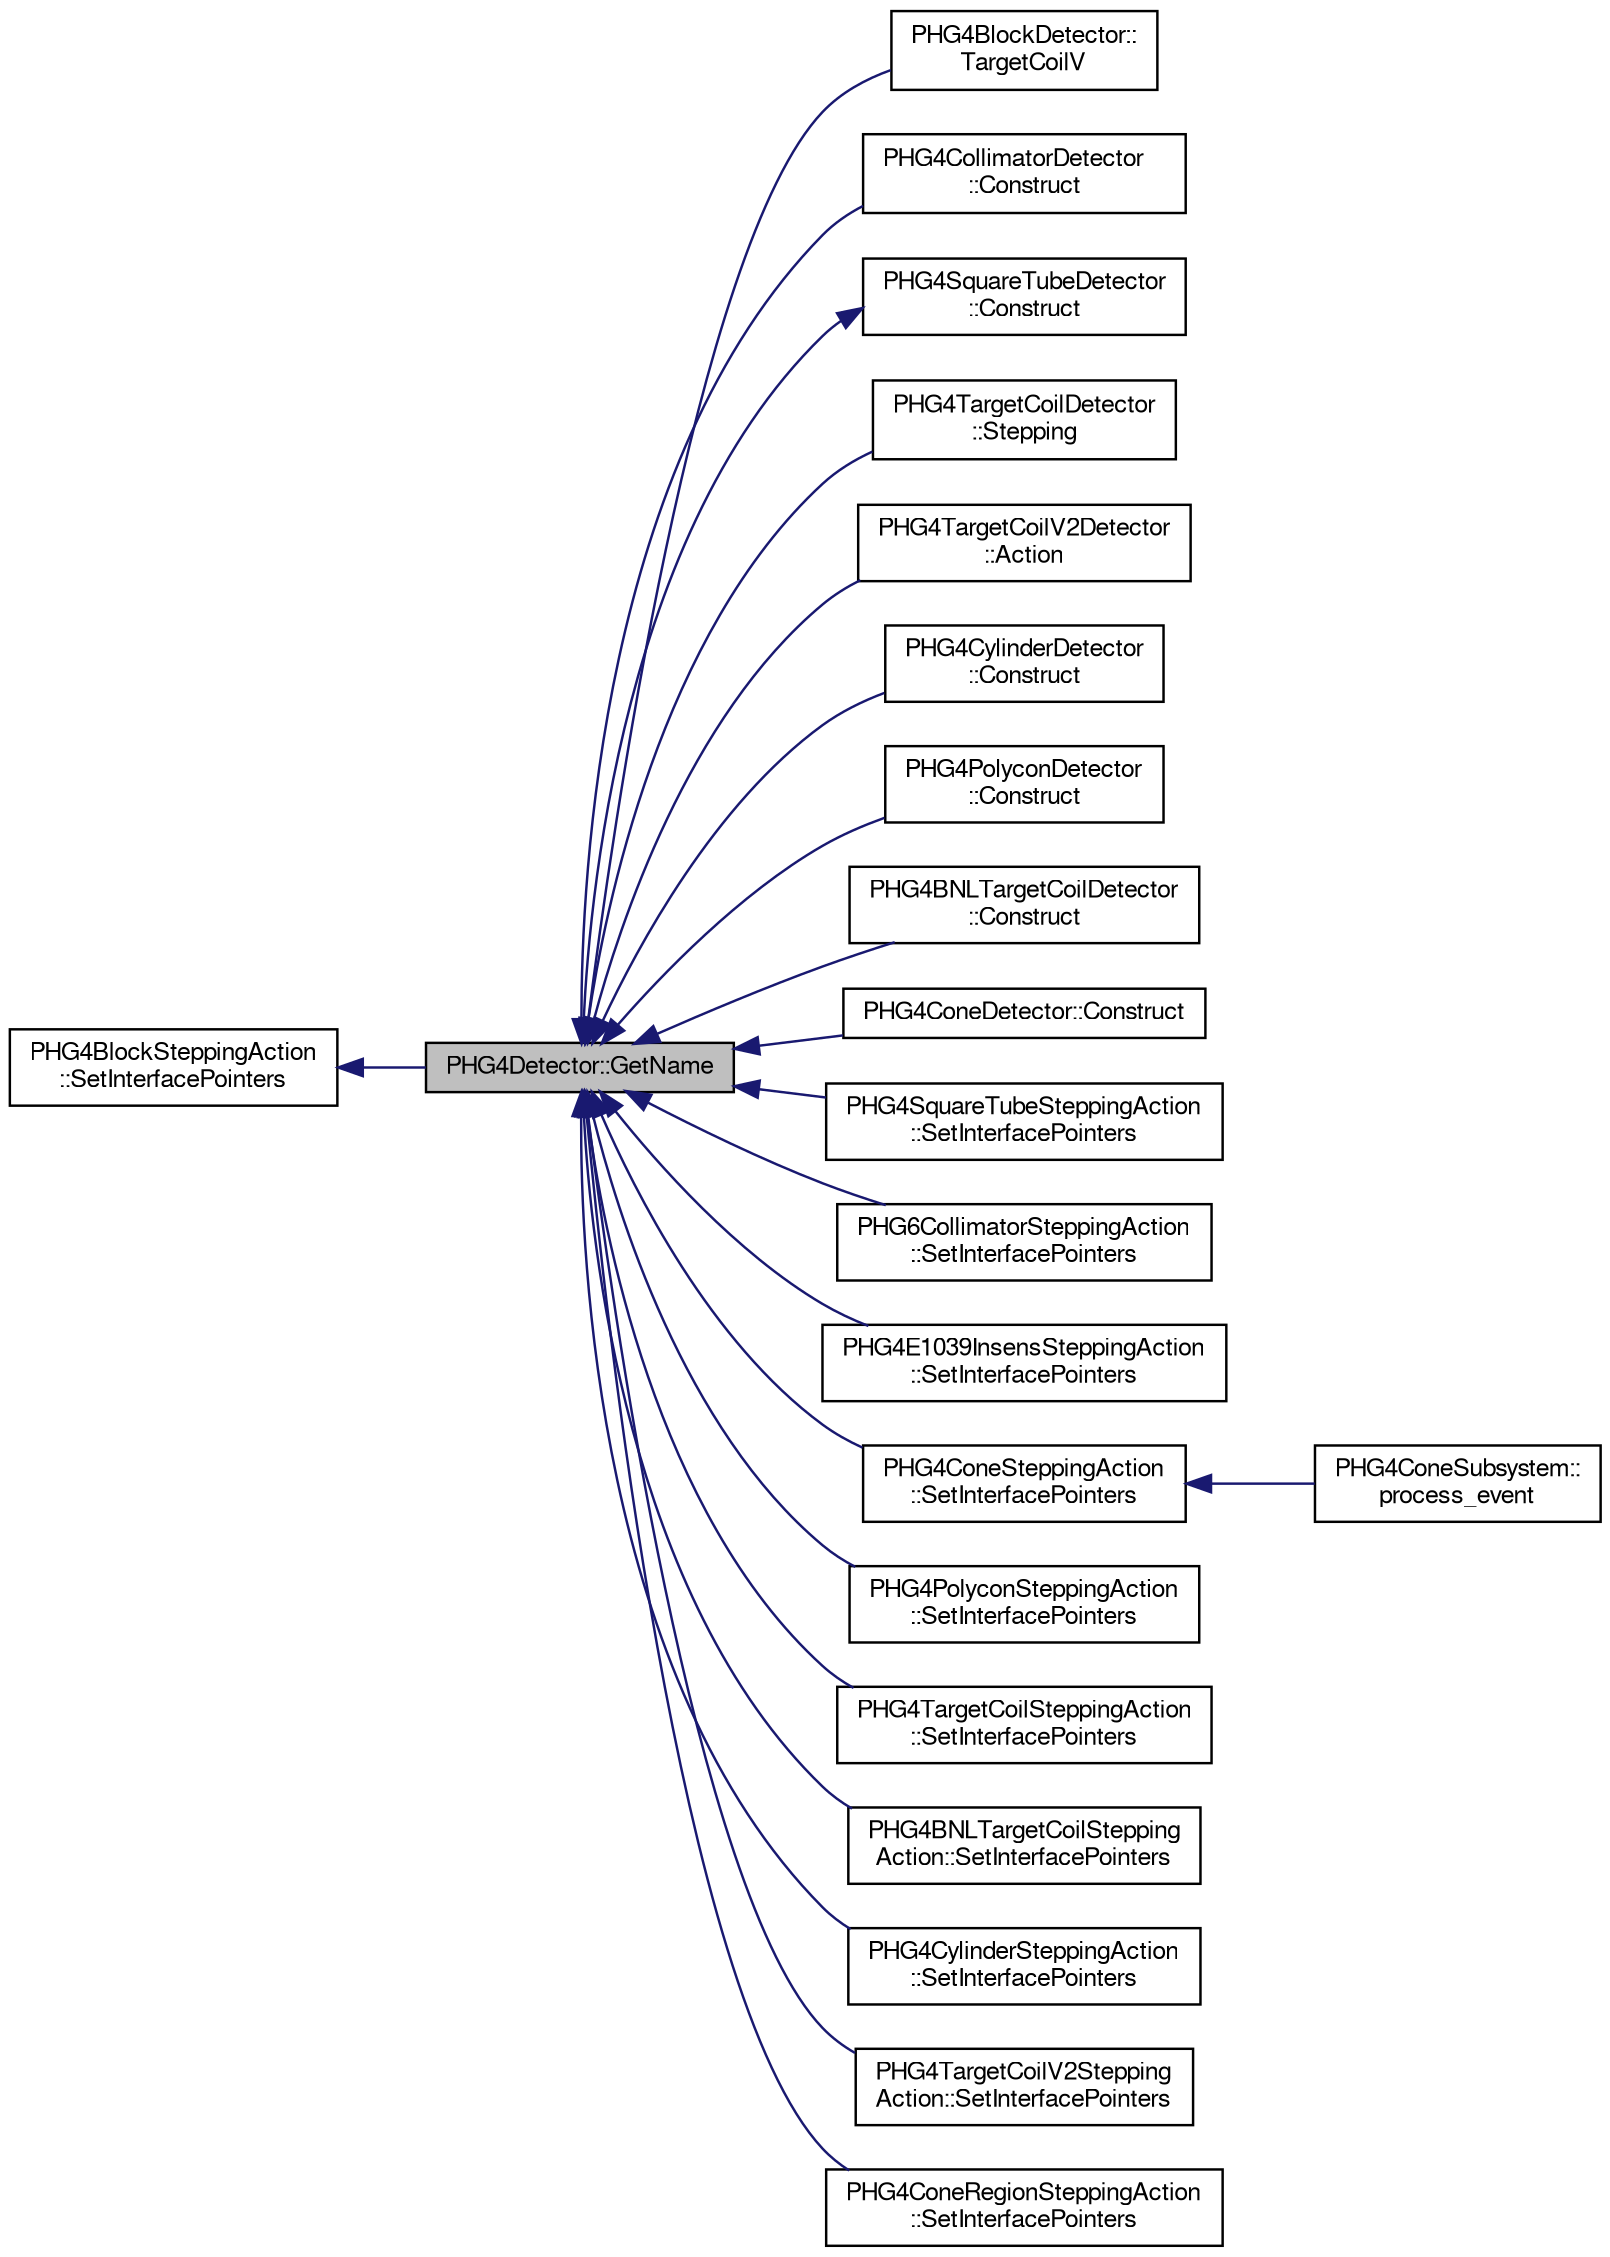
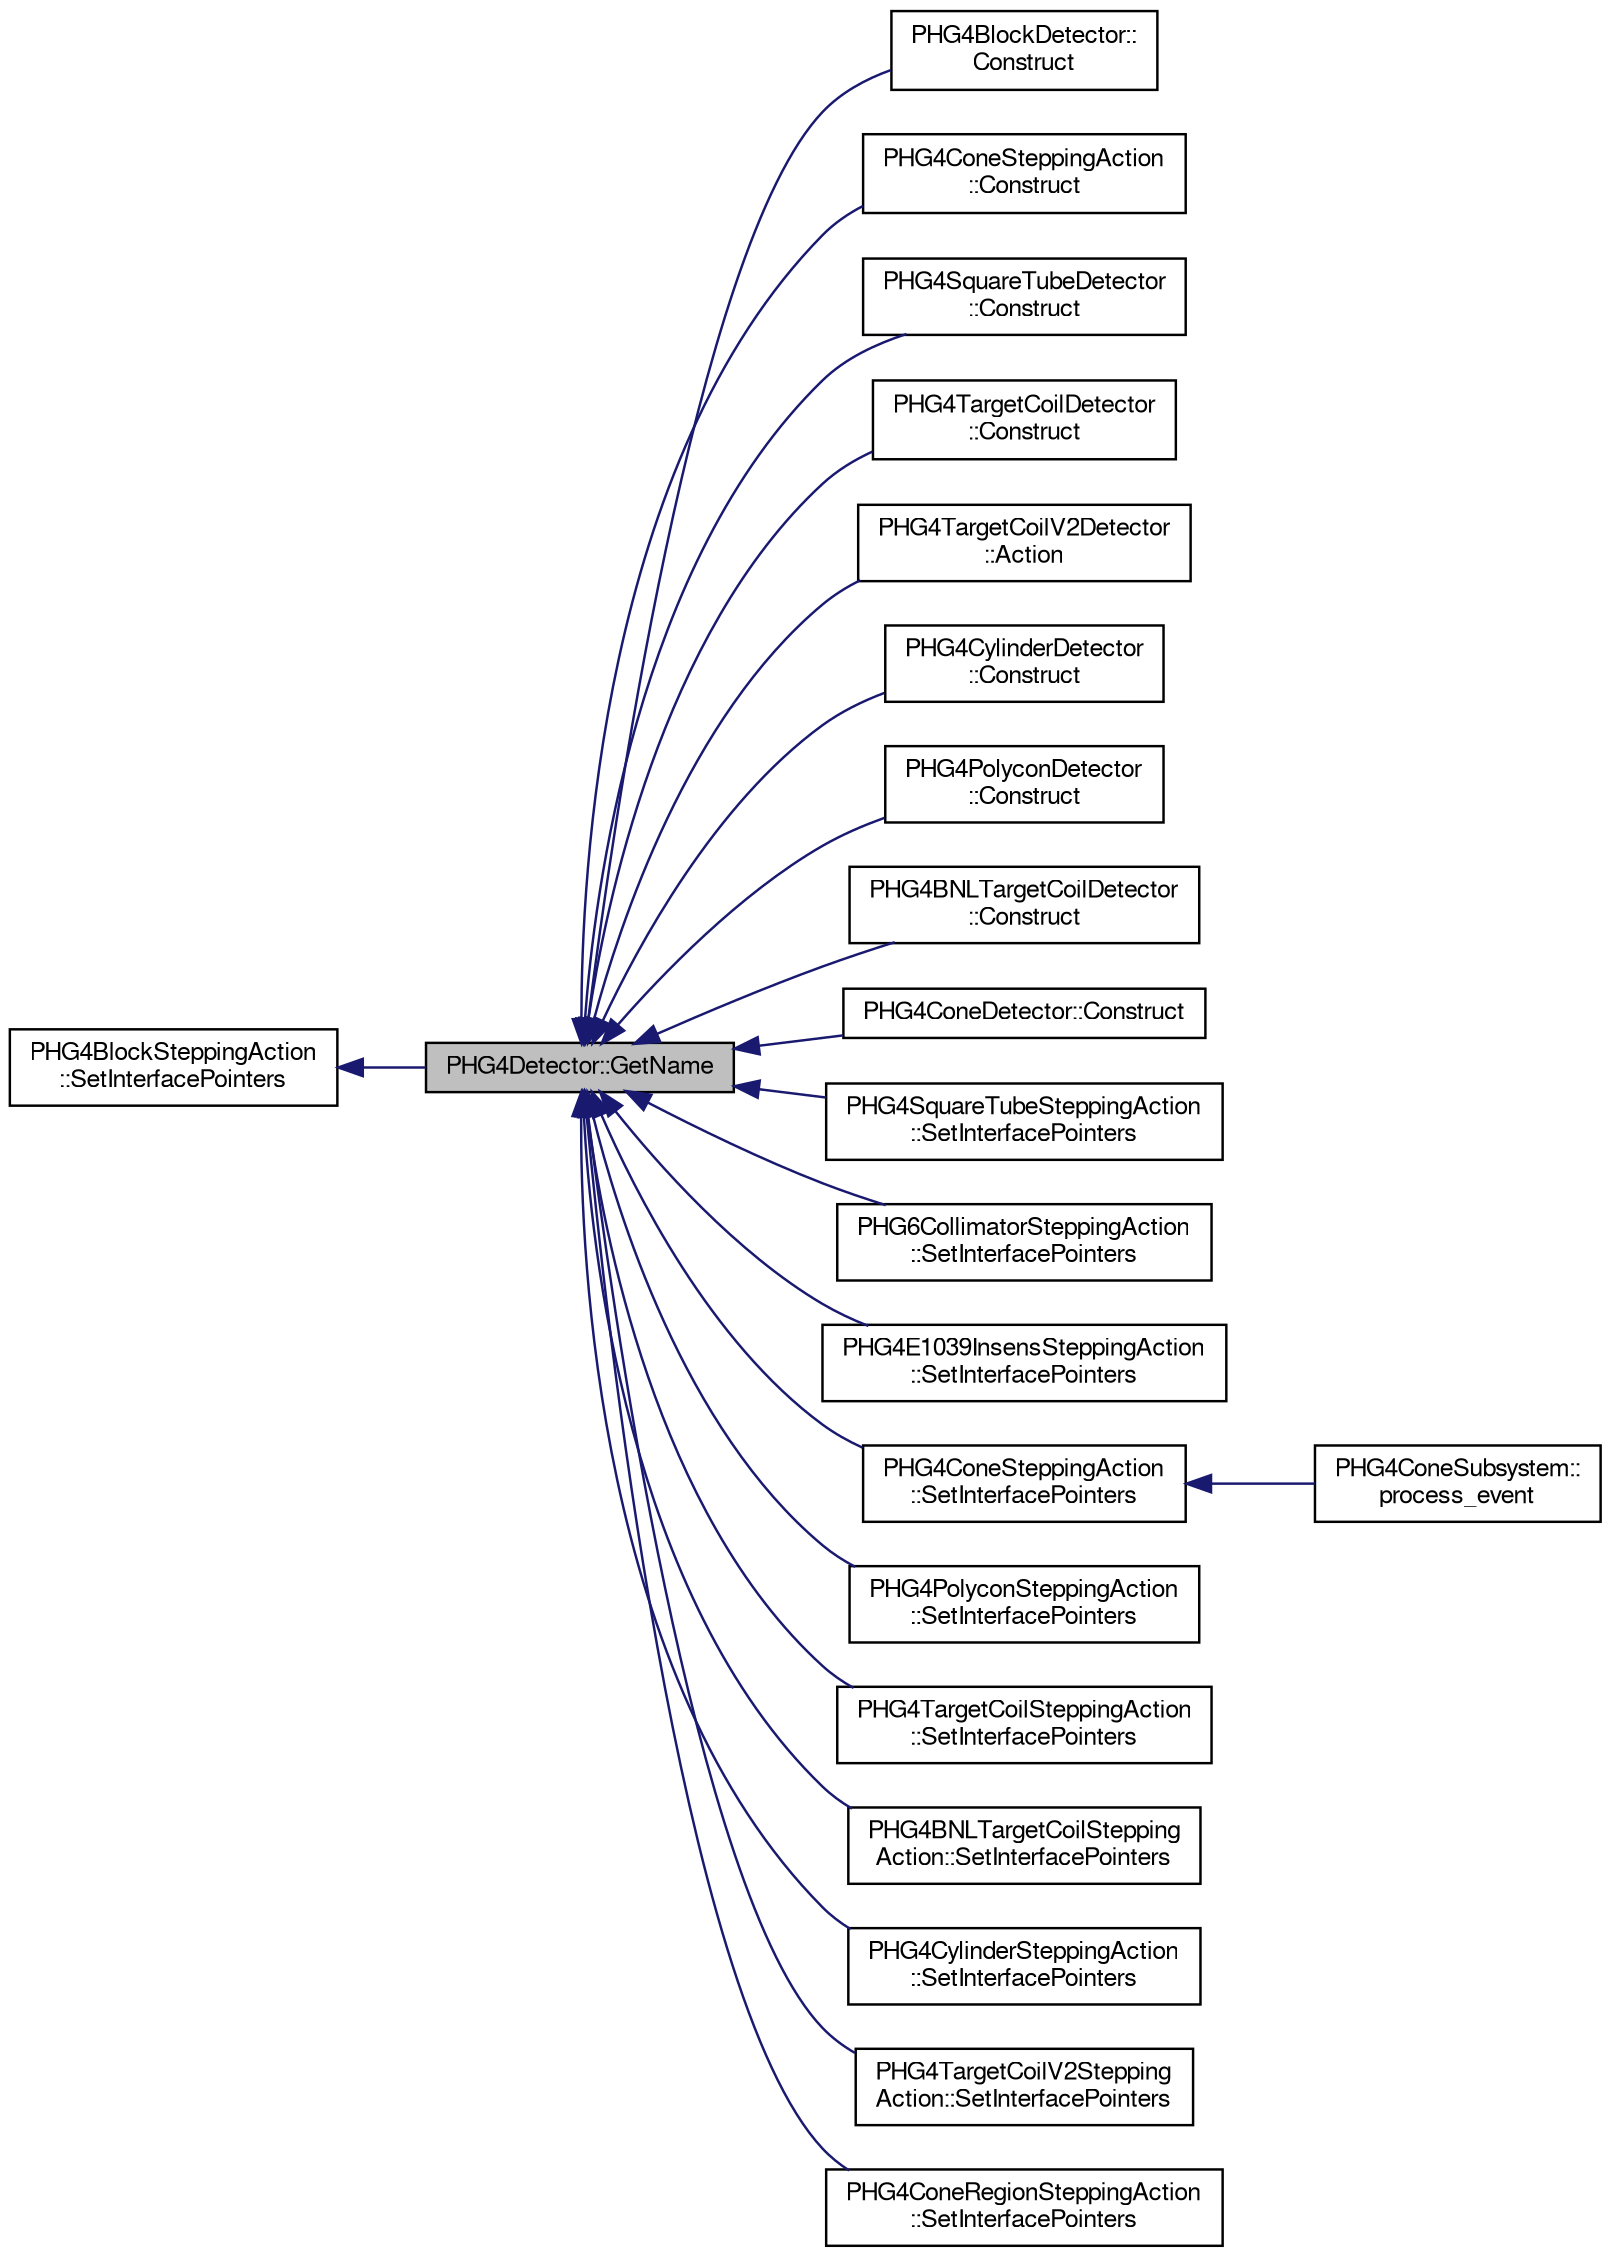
node "PHG4BlockDetector:: TargetCoilV": label "PHG4BlockDetector:: TargetCoilV" -> "PHG4BlockDetector:: Construct"
node "PHG4CollimatorDetector ::Construct": label "PHG4CollimatorDetector ::Construct" -> "PHG4ConeSteppingAction ::Construct"
node "PHG4TargetCoilDetector ::Stepping": label "PHG4TargetCoilDetector ::Stepping" -> "PHG4TargetCoilDetector ::Construct"
edge "PHG4Detector::GetName" -> "PHG4SquareTubeDetector ::Construct": reversed
